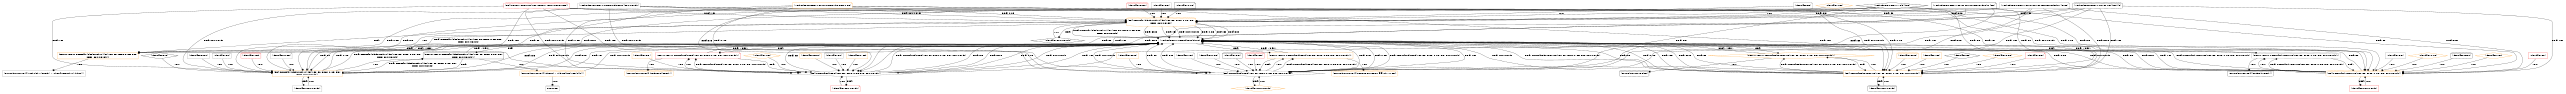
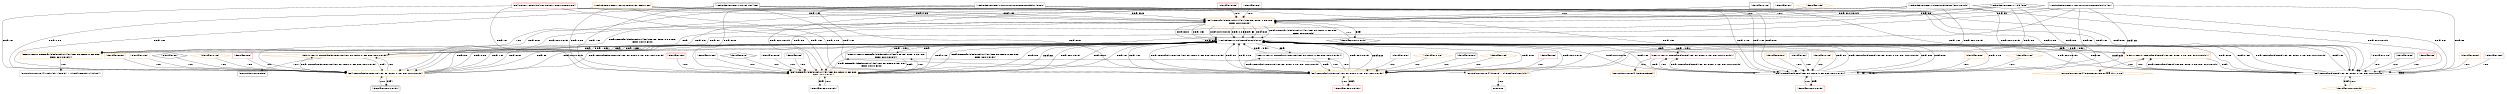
node "(Call,SCTP_MIB_STATS(net, SCTP_MIB_OUTOFBLUES))": label "(Call,SCTP_MIB_STATS(net, SCTP_MIB_OUTOFBLUES))" -> "(Call,SCTP_INC_STATS(net, SCTP_MIB_OUTOFBLUES))"
node "(MethodParameterIn,struct net *cookie)": label "(MethodParameterIn,struct net *cookie)" -> "(MethodParameterIn,struct net *net)"
node "(MethodReturn,sctp_disposition_t)": label "(MethodReturn,sctp_disposition_t)" -> "(MethodReturn,pointer_disposition_t)"
node "(ControlStructure,if (ootb_cookie_ack))": label "(ControlStructure,if (ootb_cookie_ack))" -> "(ControlStructure,if (ootb_ootb_ack))"
node "(ControlStructure,if (SCTP_CID_ABORT == ch->type))": shape cylinder -> diamond
node "(ControlStructure,if (ootb_shut_ack))": removed
